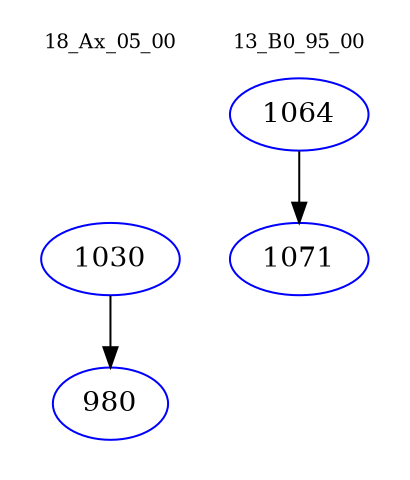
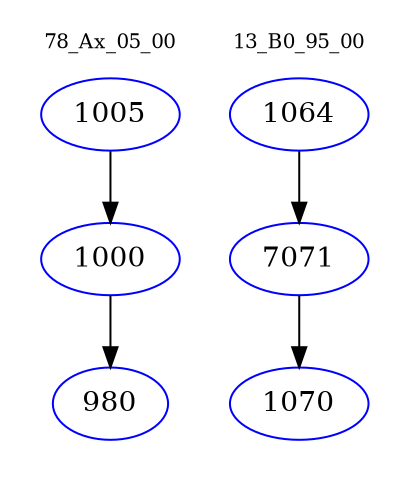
cluster "18_Ax_05_00": label "18_Ax_05_00" -> "78_Ax_05_00"
node "1005": added
node "1030": label "1030" -> "1000"
node "1071": label "1071" -> "7071"
node "1070": added
